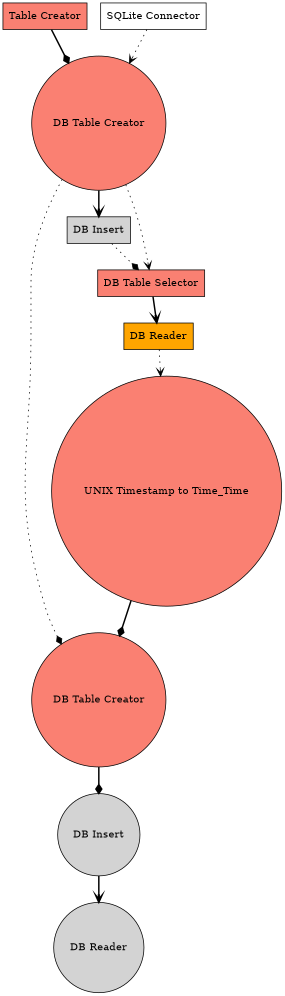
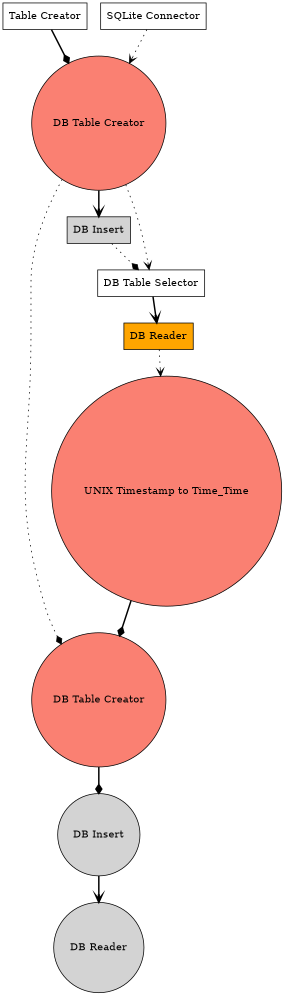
node "Table Creator": fillcolor salmon -> white
node "DB Table Selector": fillcolor salmon -> white
